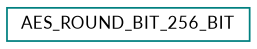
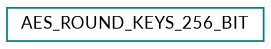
node "AES_ROUND_BIT_256_BIT": label "AES_ROUND_BIT_256_BIT" -> "AES_ROUND_KEYS_256_BIT"
